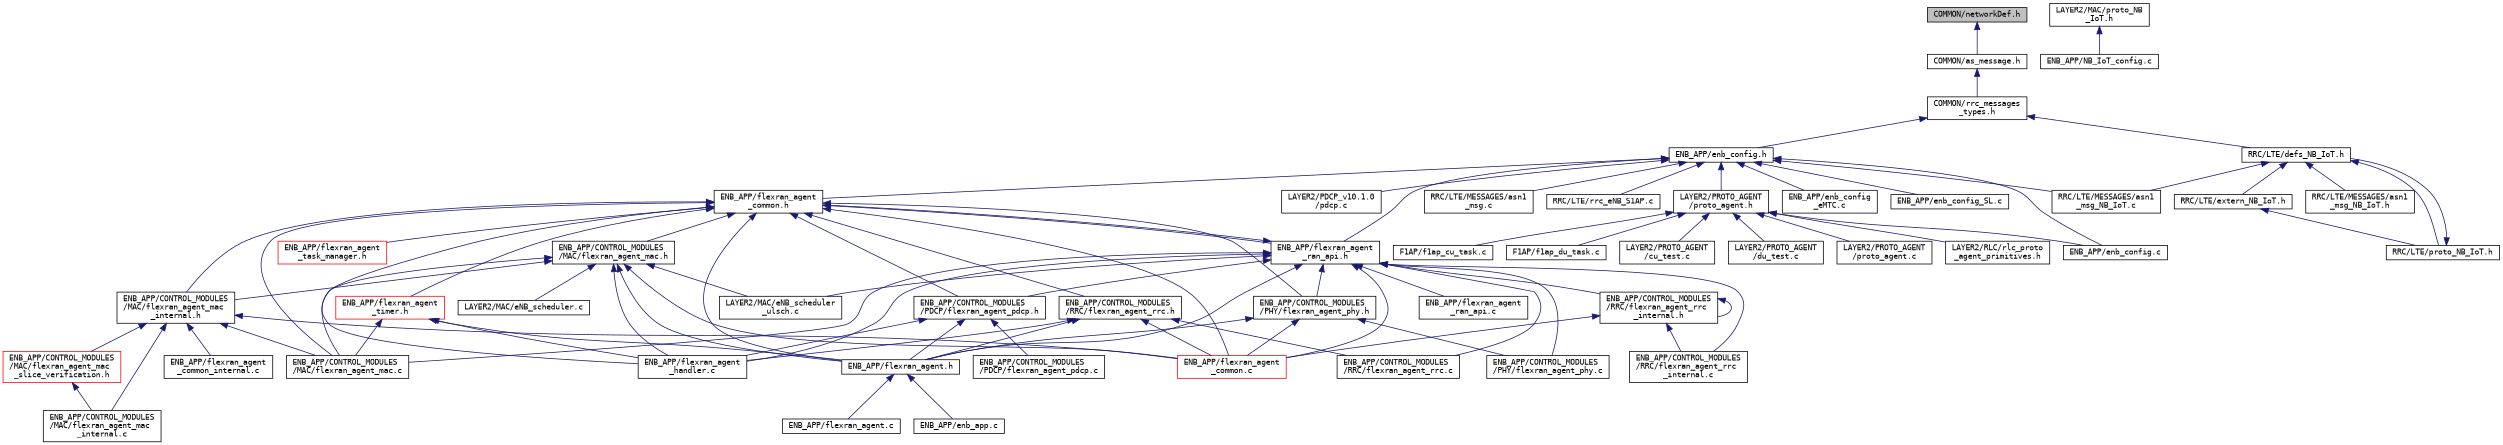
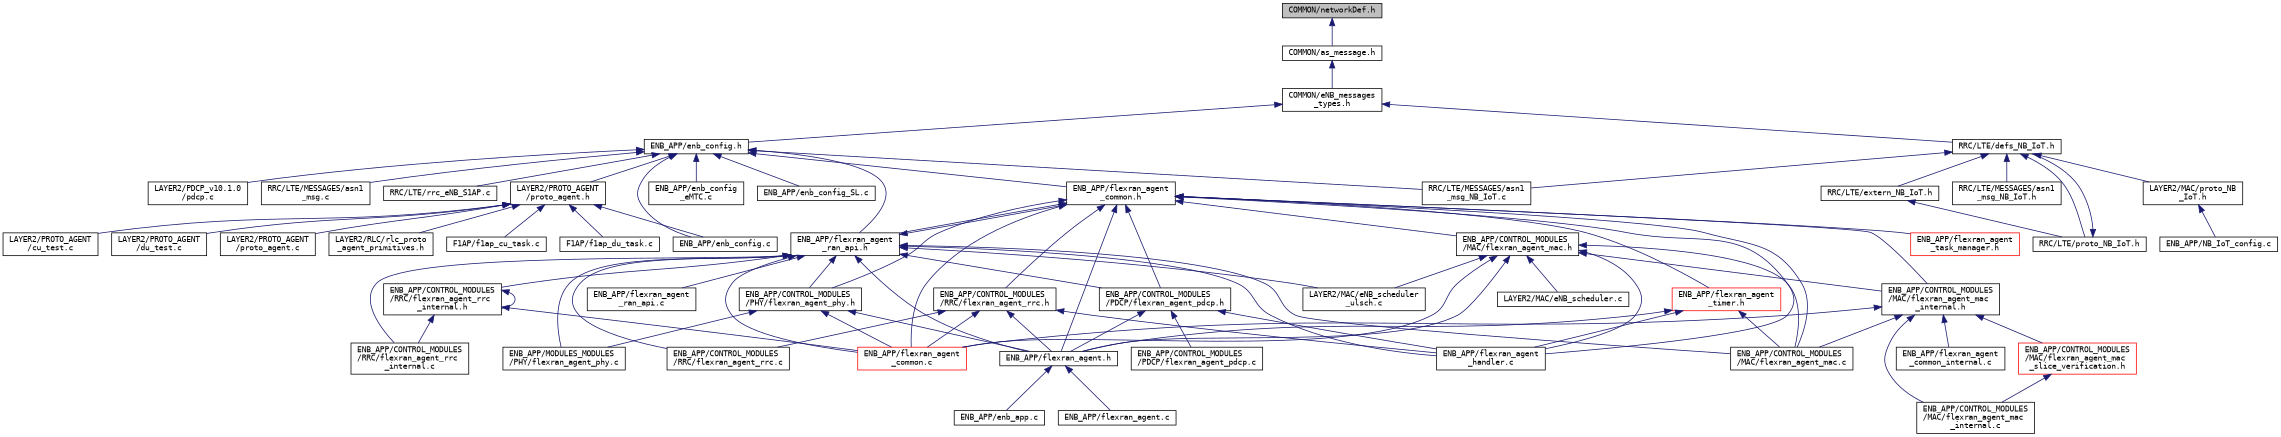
node "COMMON/rrc_messages _types.h": label "COMMON/rrc_messages _types.h" -> "COMMON/eNB_messages _types.h"
edge "LAYER2/MAC/proto_NB _IoT.h" -> "RRC/LTE/defs_NB_IoT.h": added
node "ENB_APP/CONTROL_MODULES /PHY/flexran_agent_phy.c": label "ENB_APP/CONTROL_MODULES /PHY/flexran_agent_phy.c" -> "ENB_APP/MODULES_MODULES /PHY/flexran_agent_phy.c"
